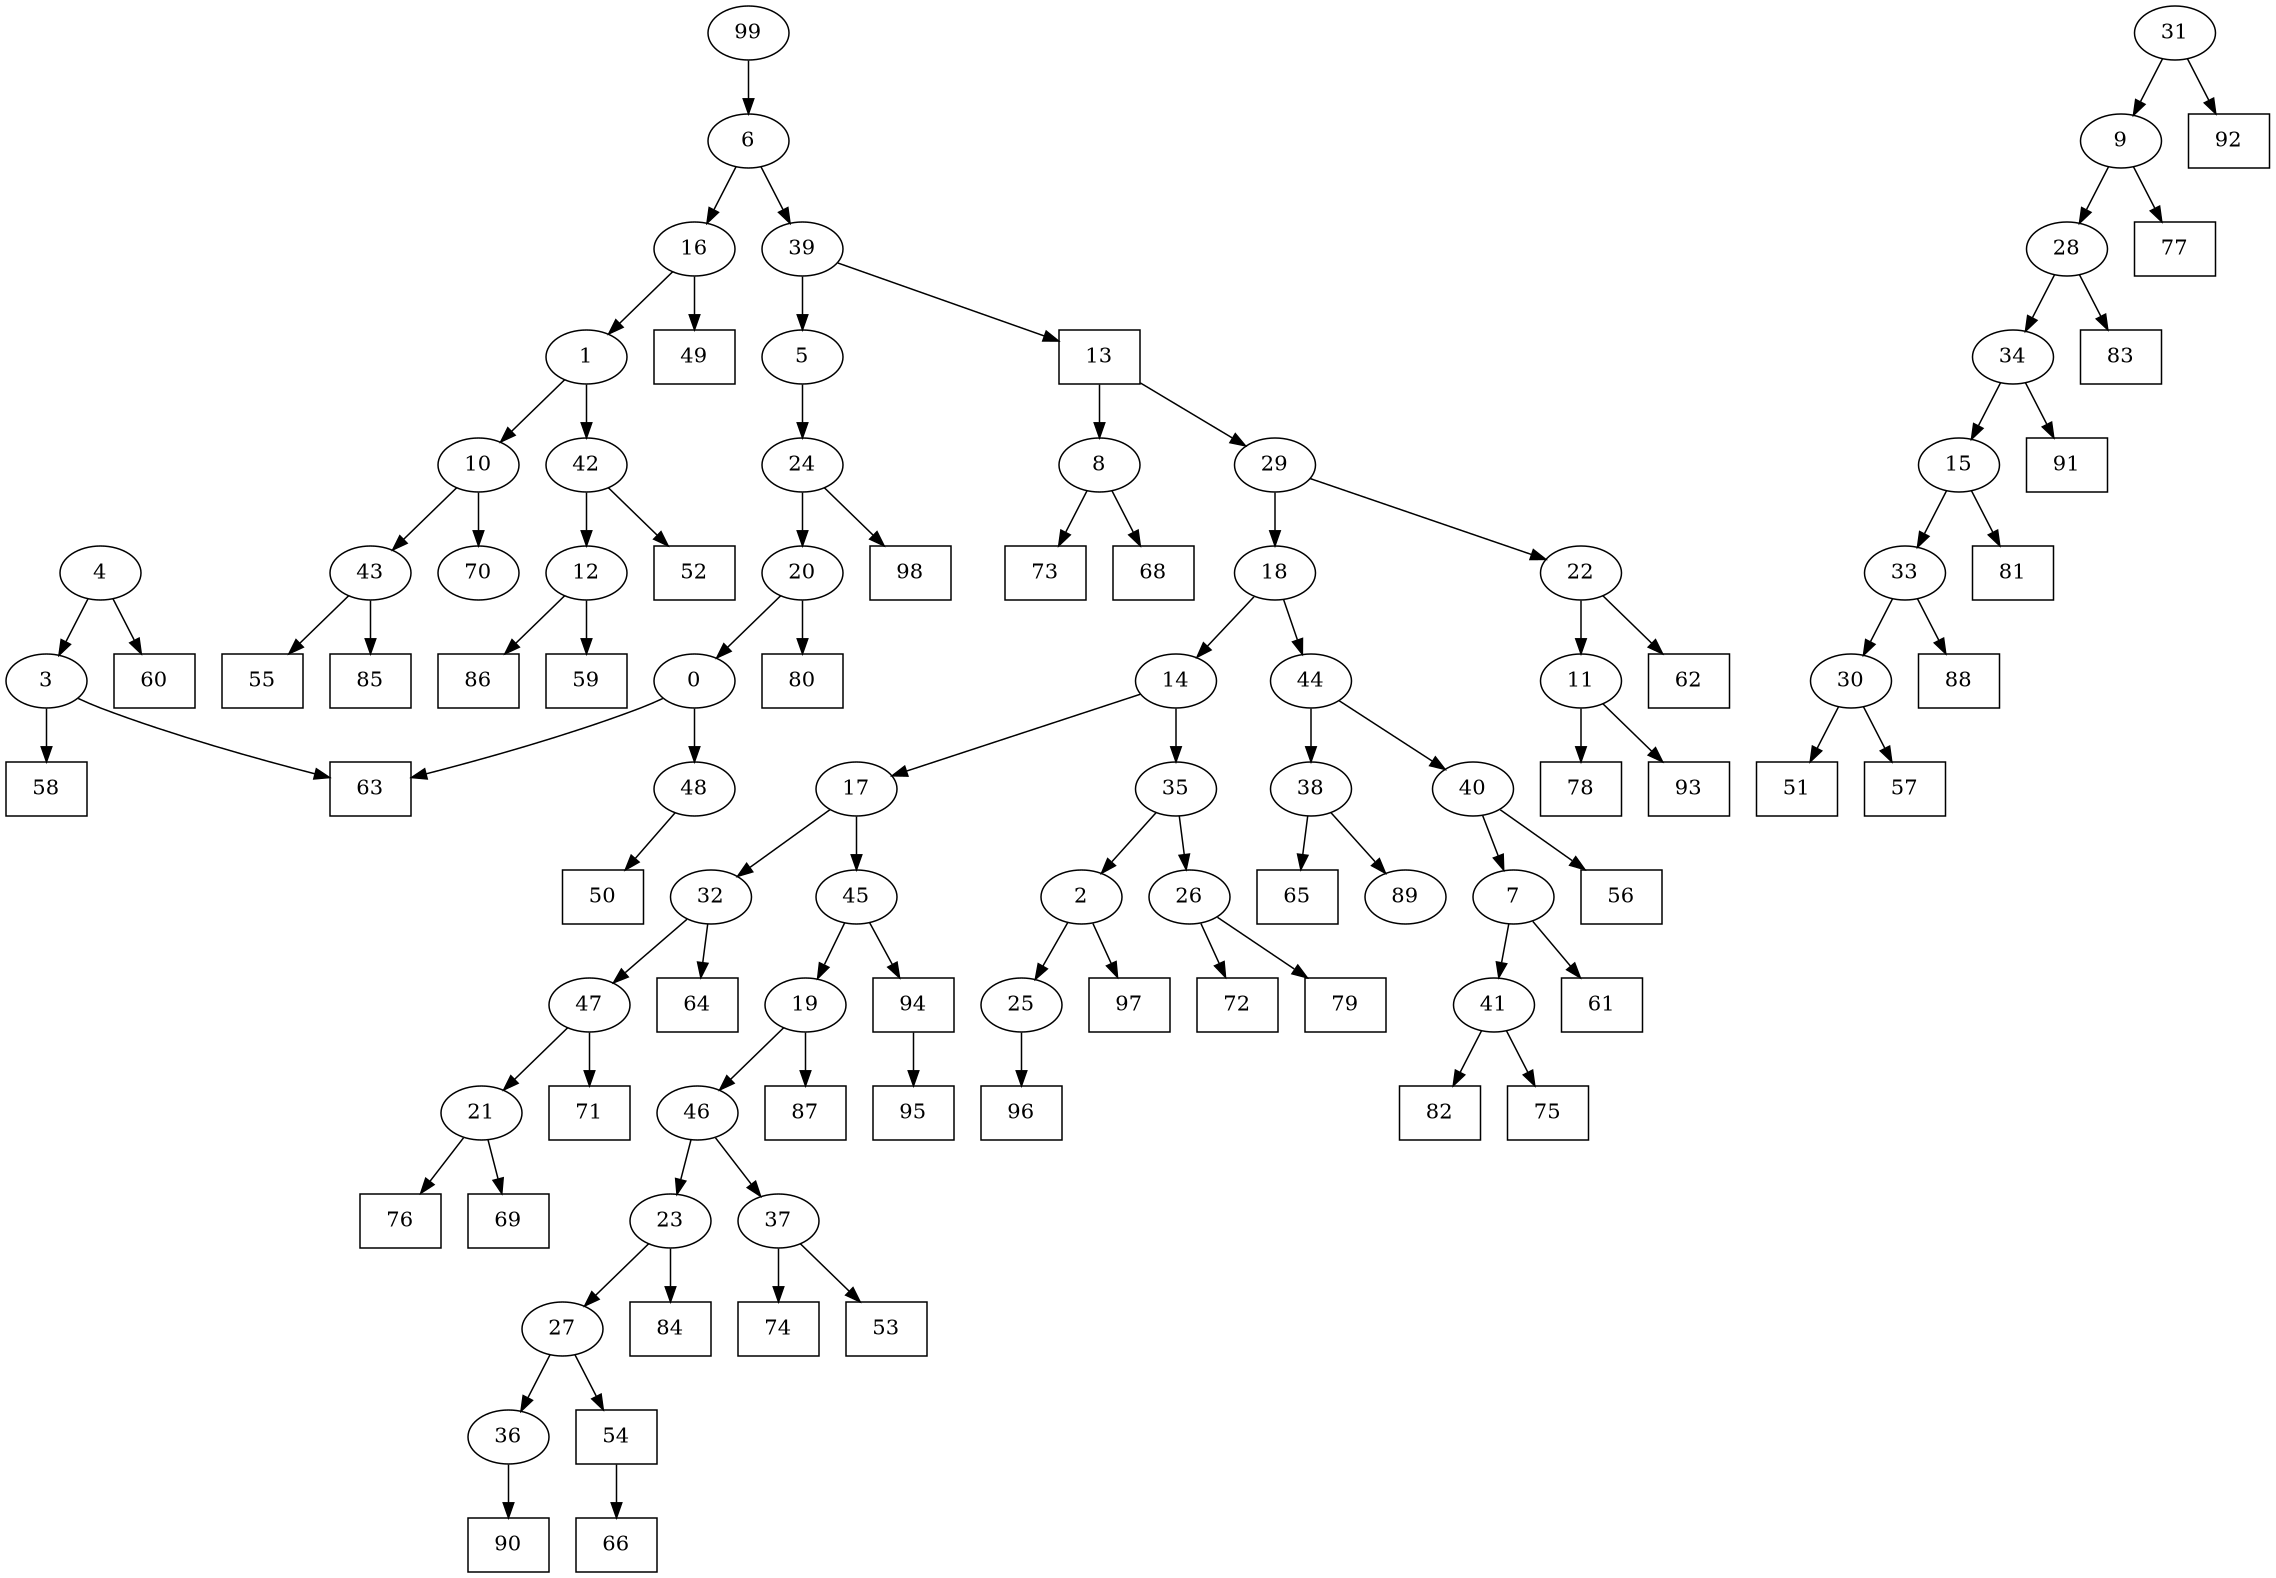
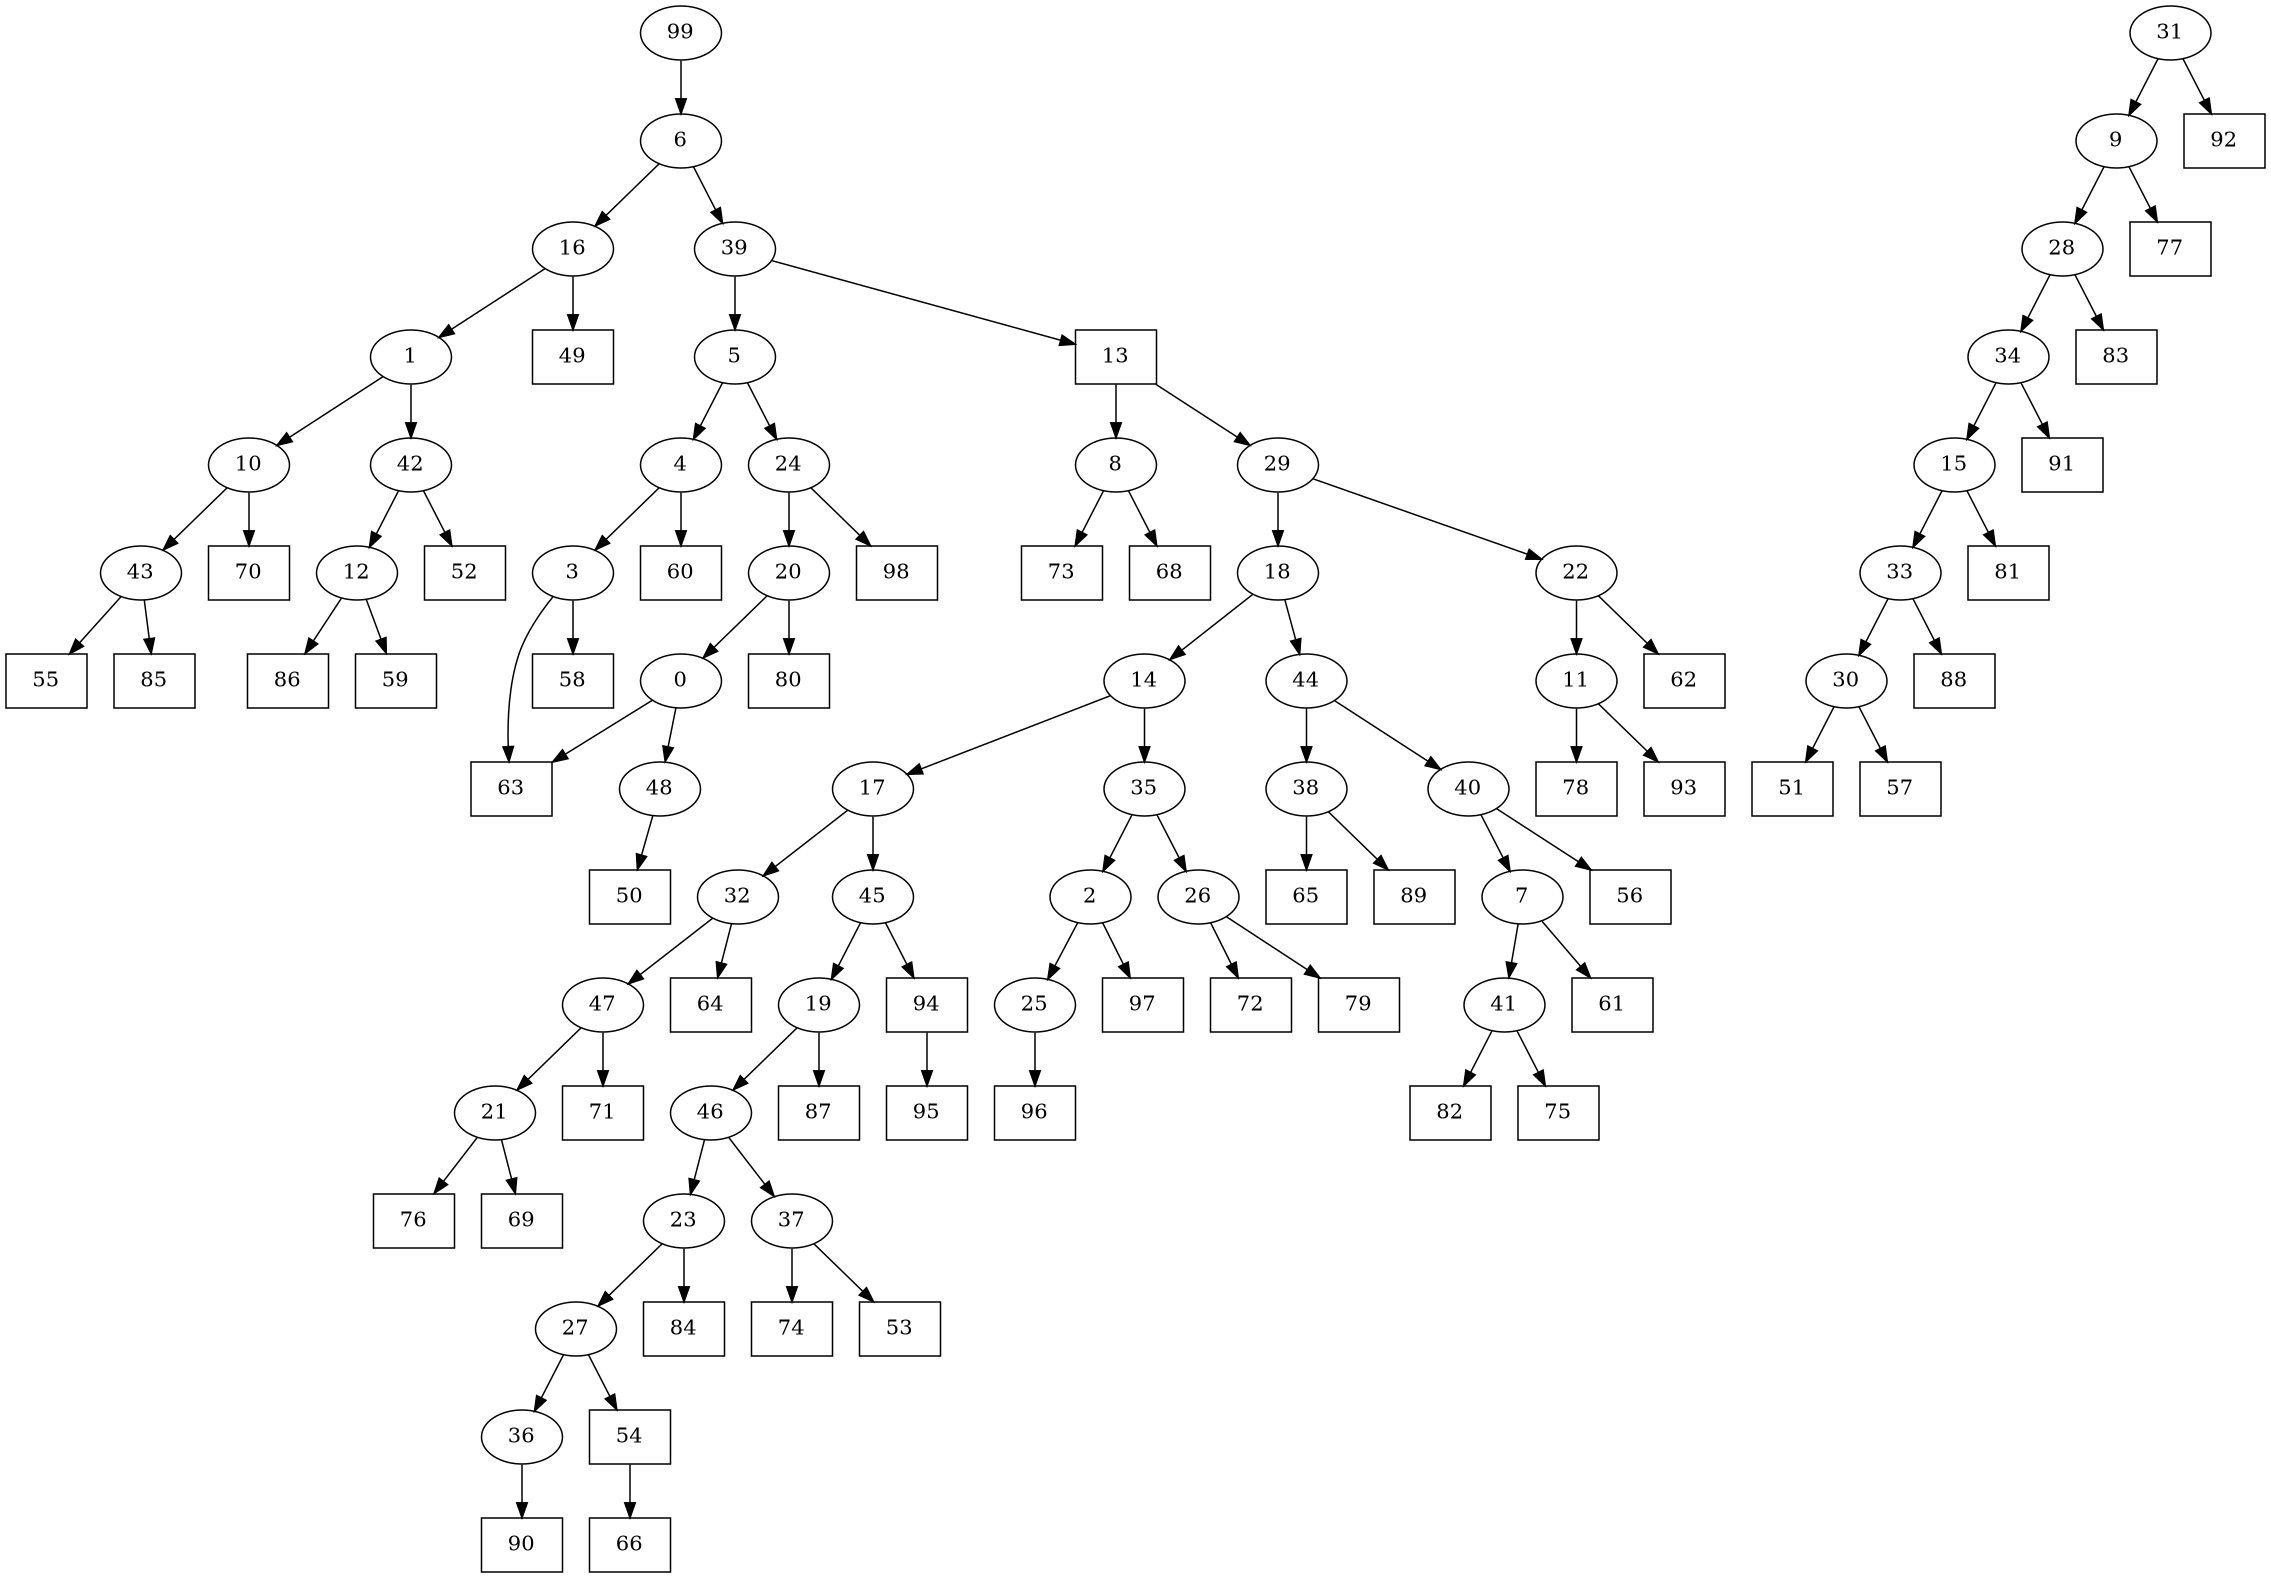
edge "5" -> "4": added
node "70": shape ellipse -> box
node "89": shape ellipse -> box
